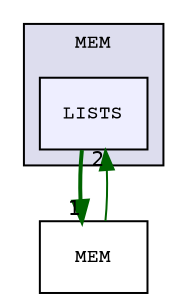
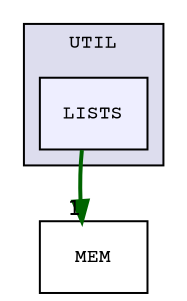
cluster "MEM": label "MEM" -> "UTIL"
edge "MEM" -> "LISTS": removed
